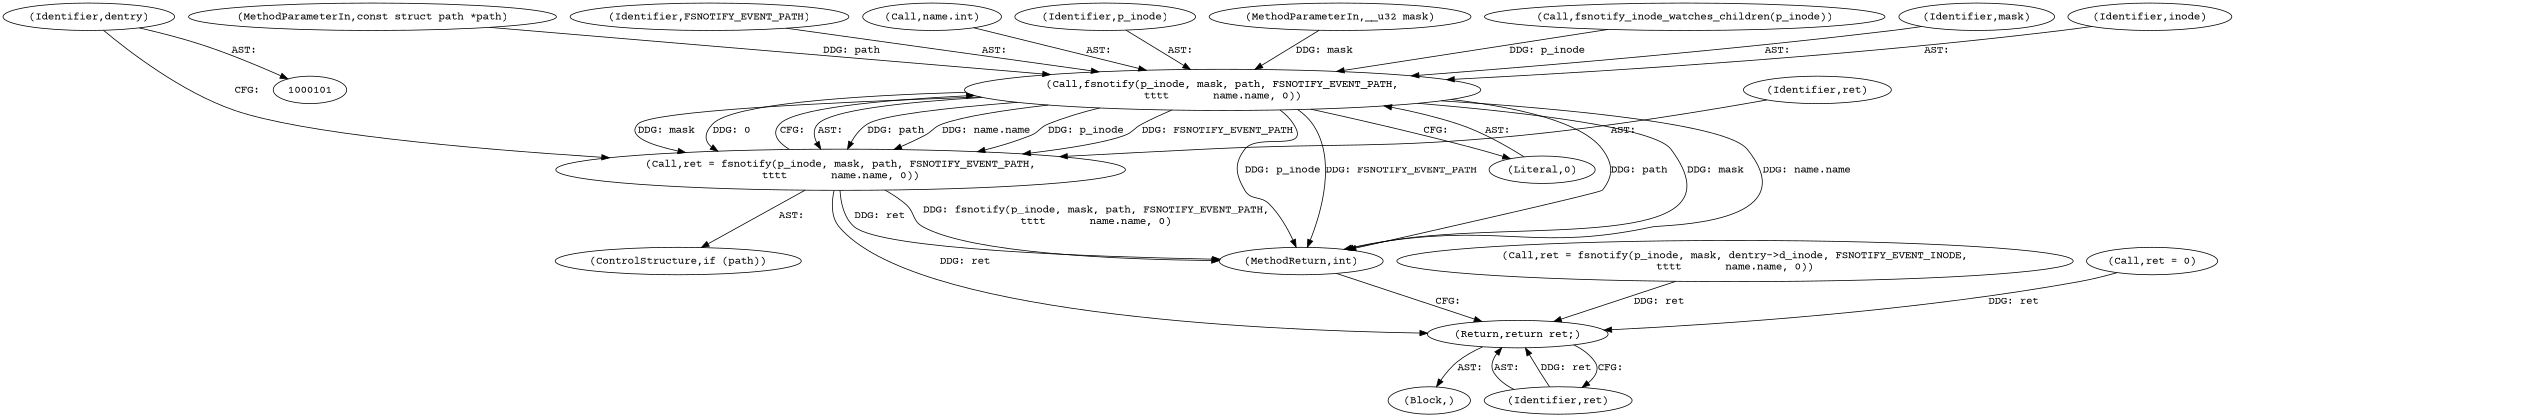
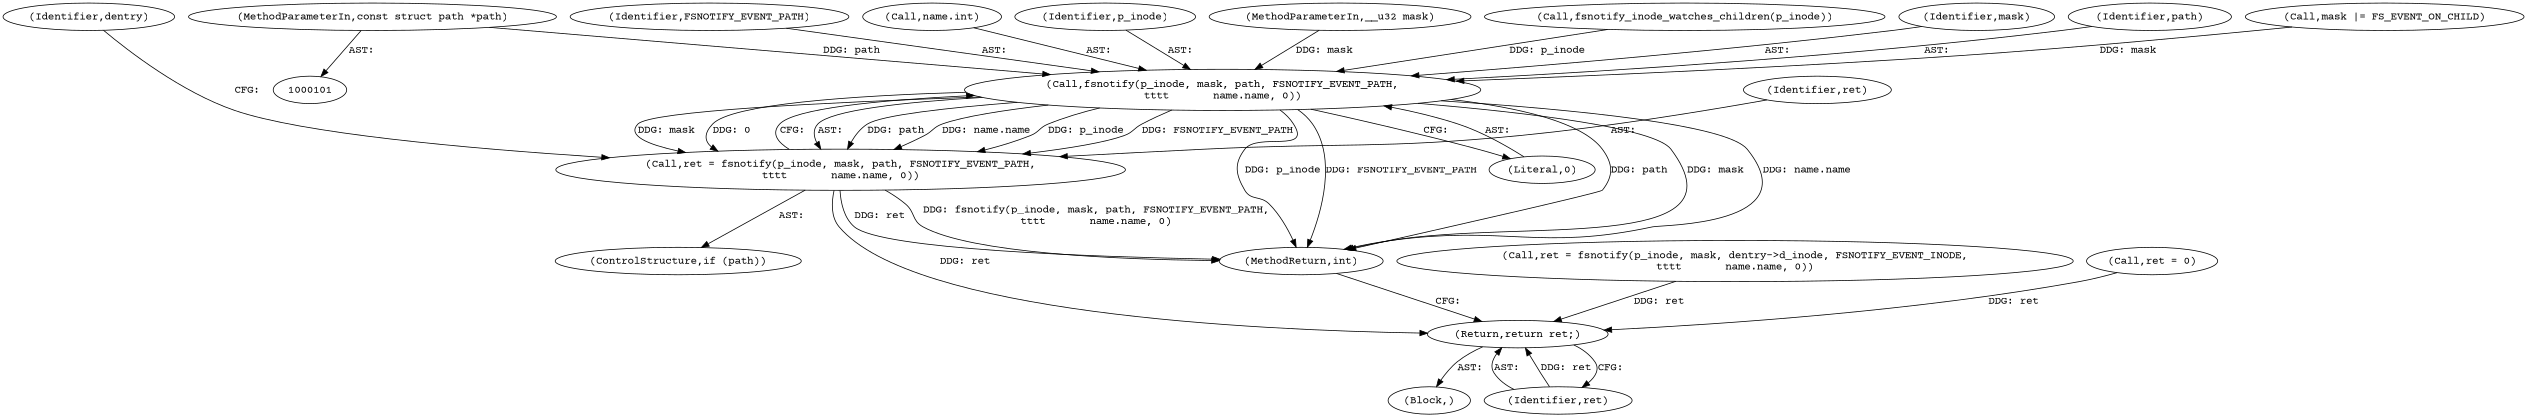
node "(Identifier,inode)": label "(Identifier,inode)" -> "(Identifier,path)"
node "(Call,mask |= FS_EVENT_ON_CHILD)": added
edge "(Identifier,dentry)" -> "1000101": now "(MethodParameterIn,const struct path *path)" -> "1000101"
